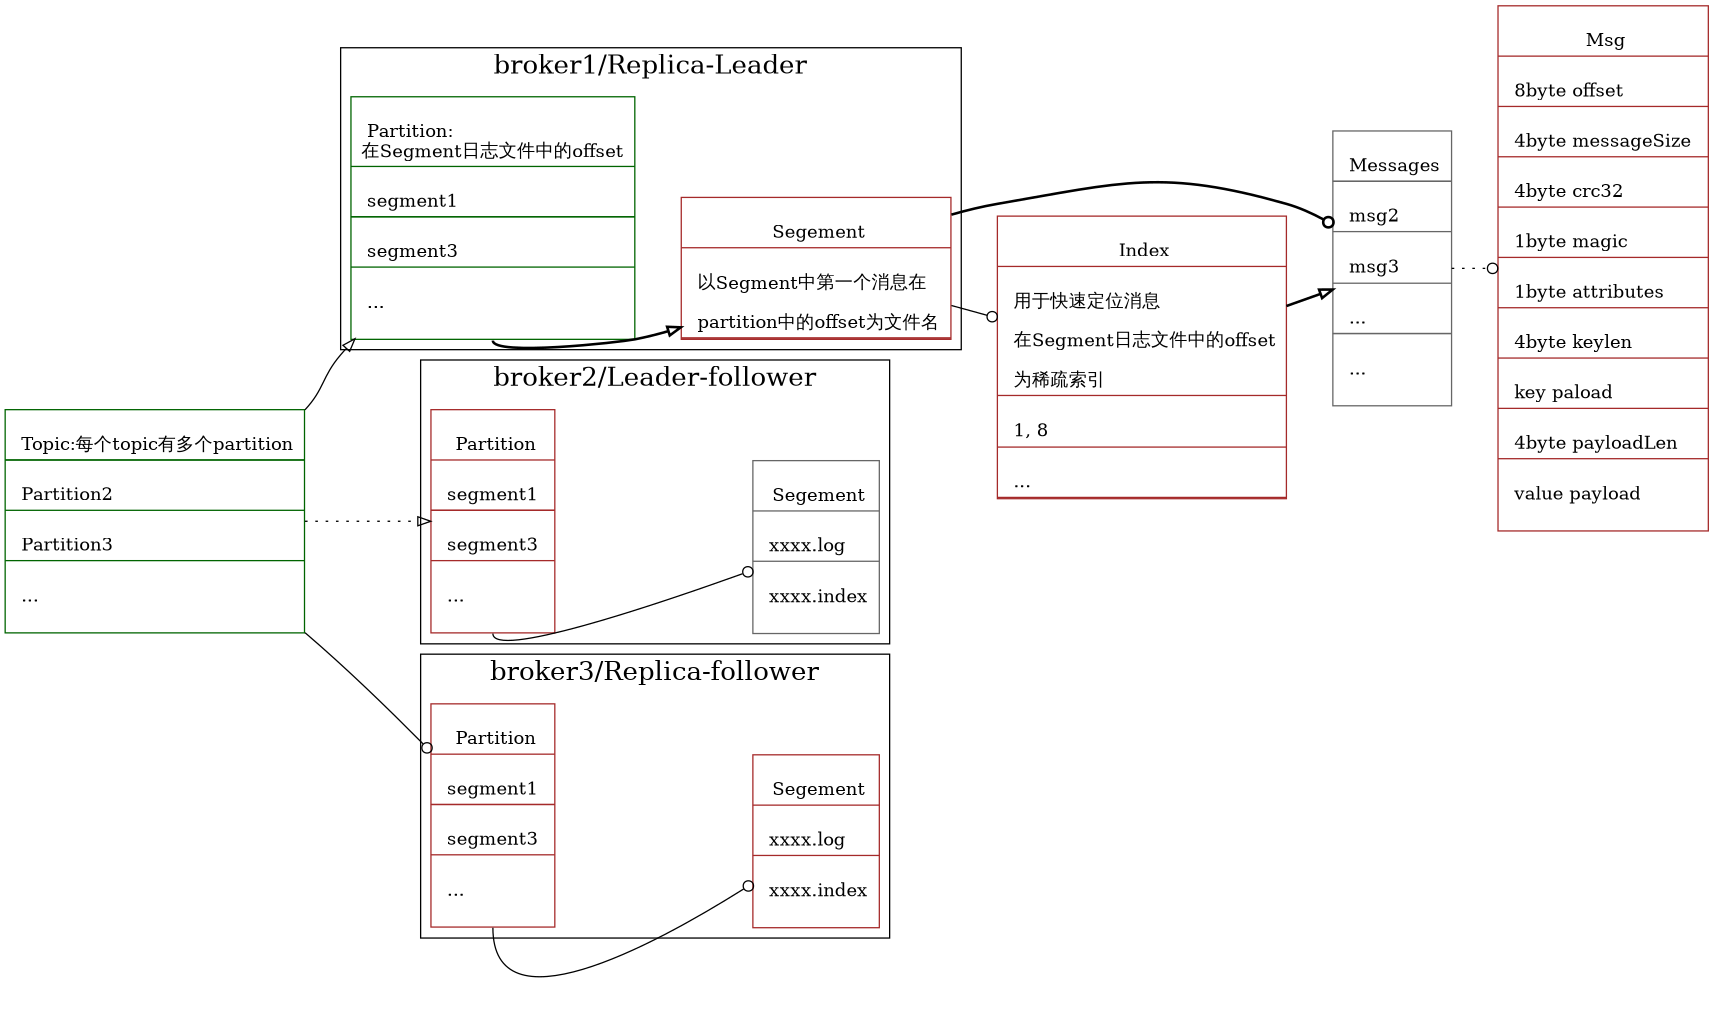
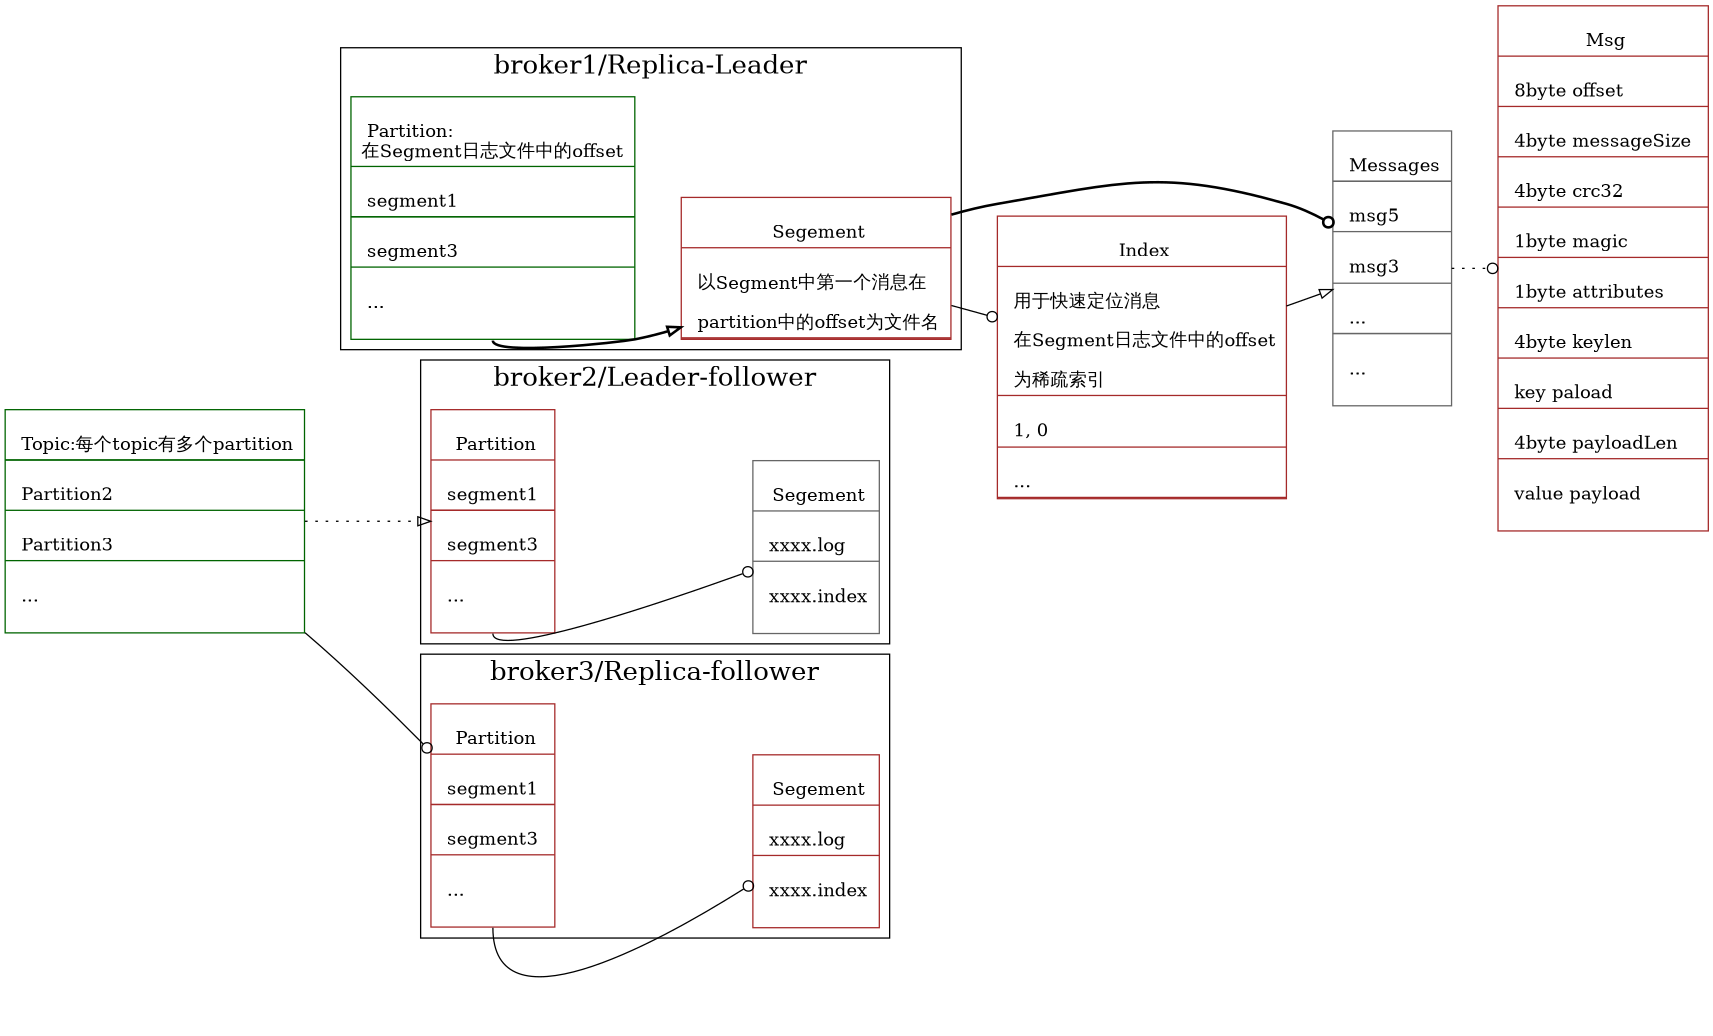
node "Messages": text "msg2" -> "msg5"
edge "Index" -> "Messages": style bold -> solid
edge "Topic:每个topic有多个partition" -> "Partition:": removed
node "Index": text "1, 8" -> "1, 0"
